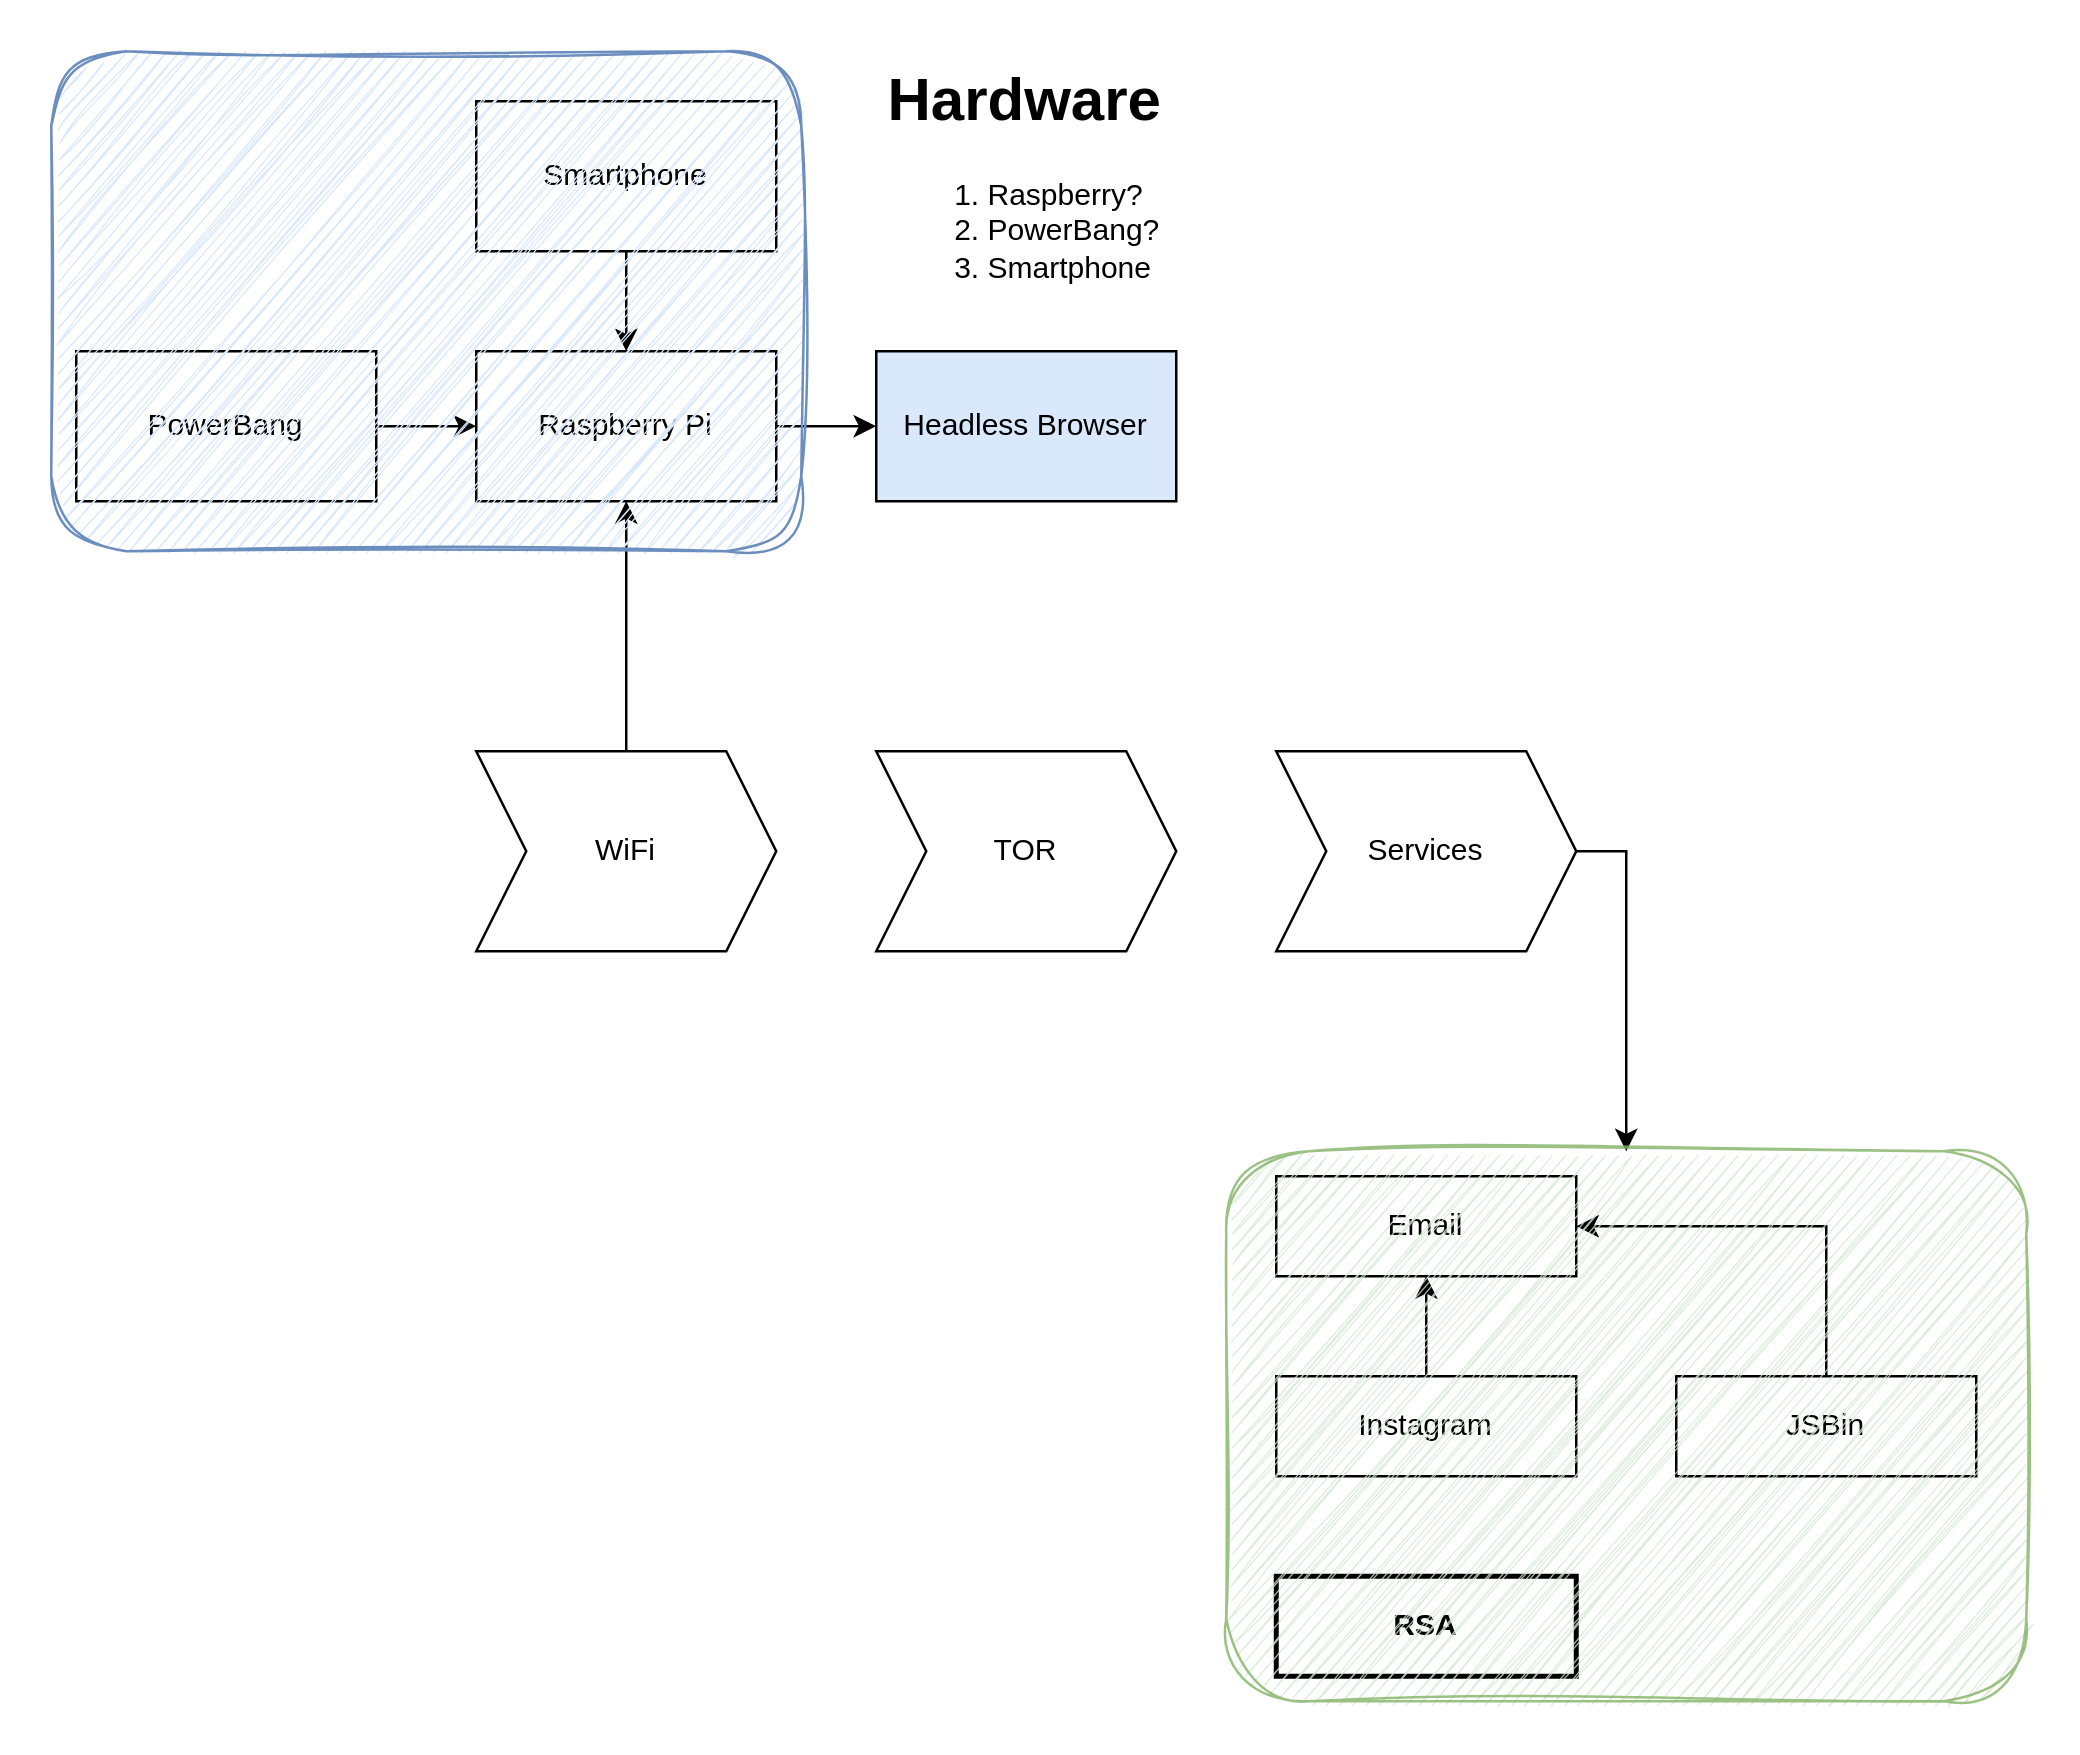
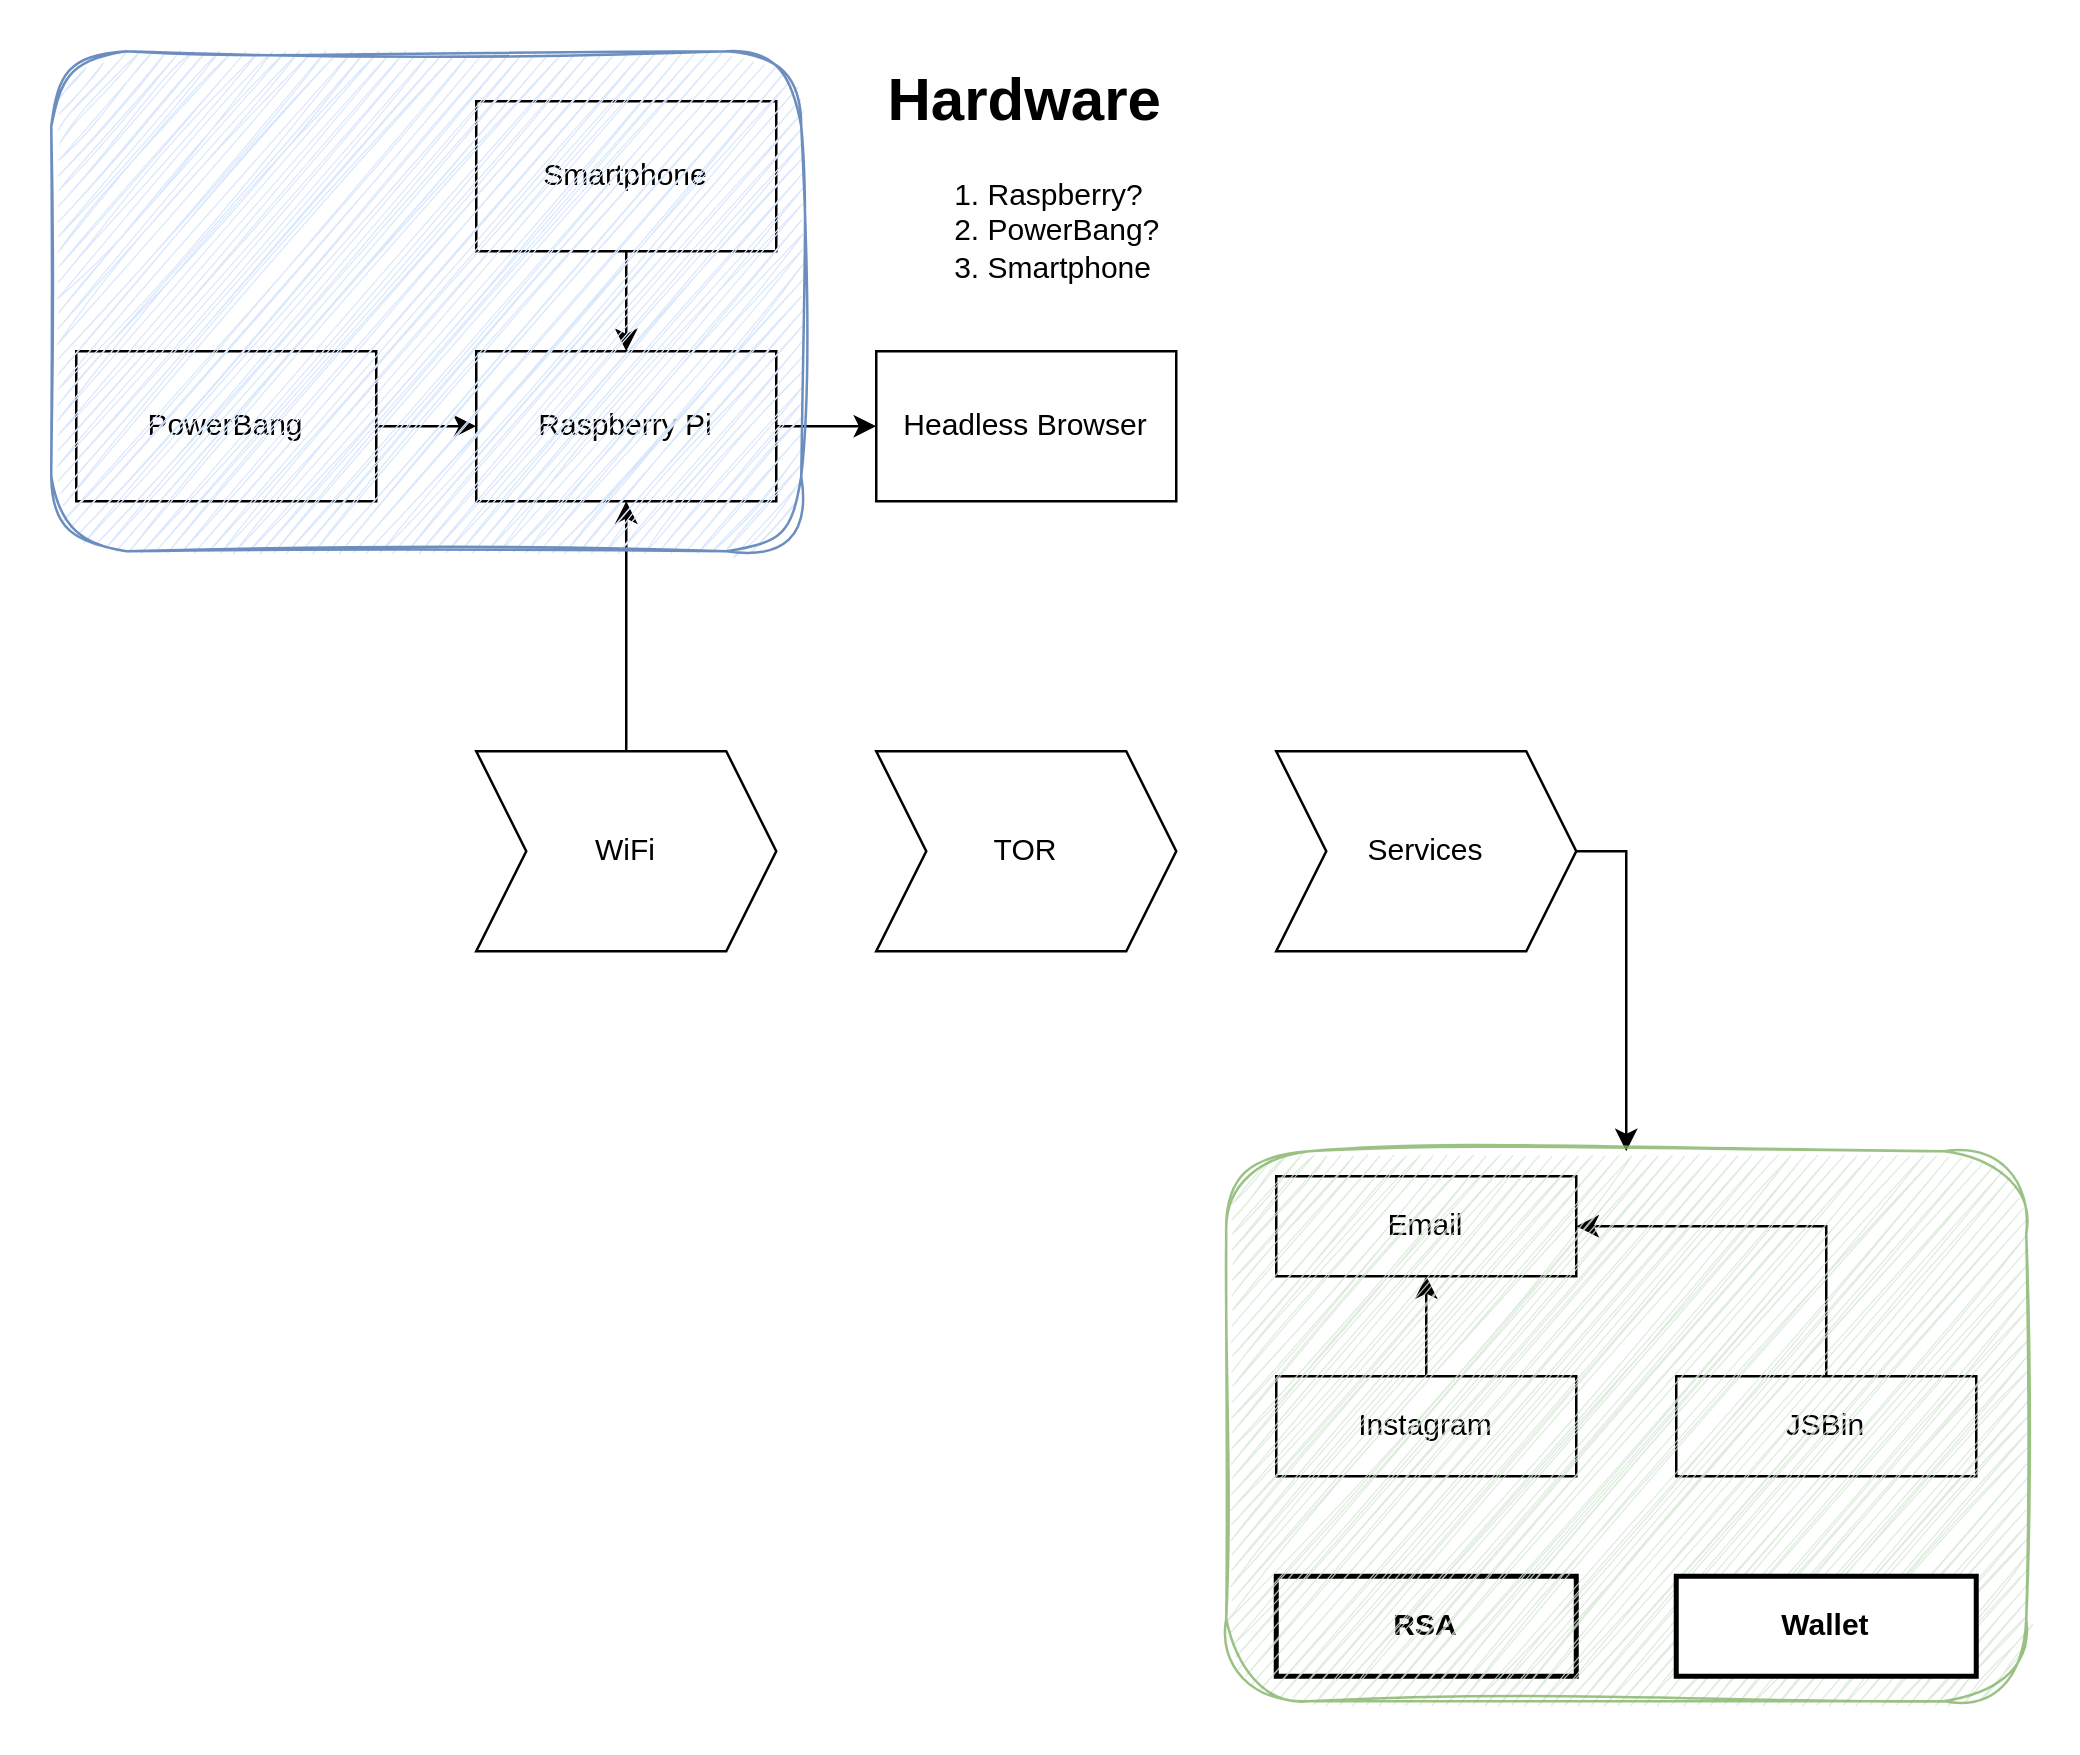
node "Headless Browser": fillcolor #dae8fc -> #ffffff
node "Wallet": added
